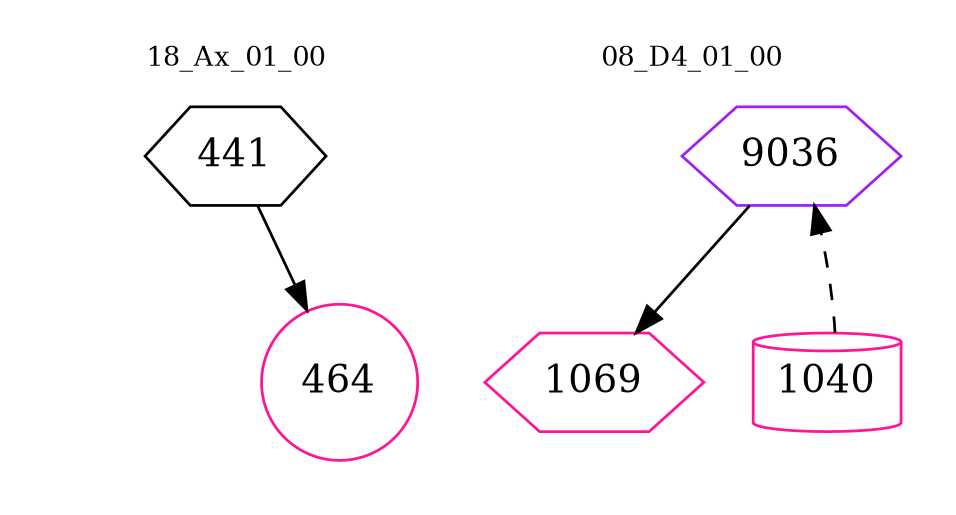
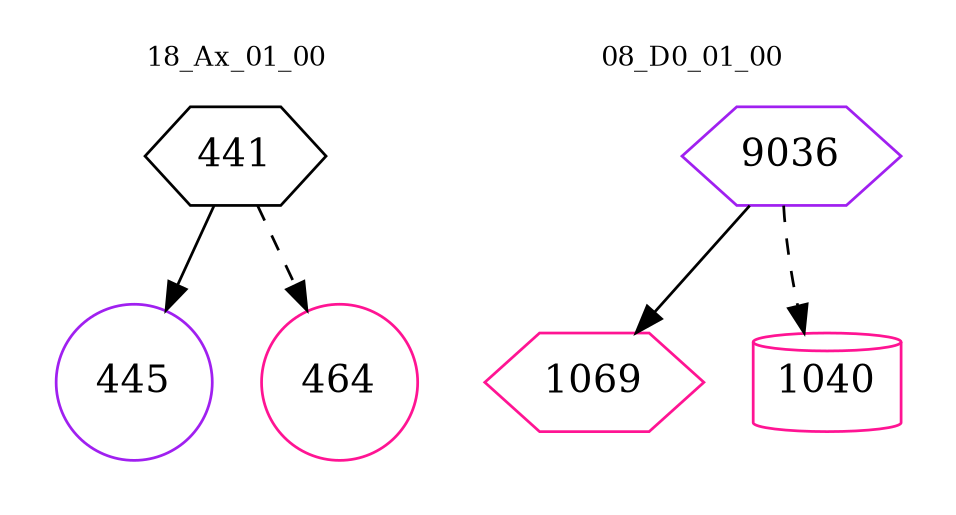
cluster "08_D4_01_00": label "08_D4_01_00" -> "08_D0_01_00"
edge "441" -> "464": style solid -> dashed
edge "1040" -> "9036": reversed
node "445": added
